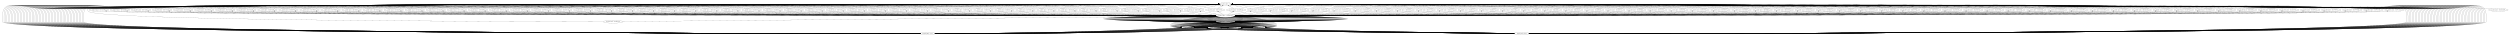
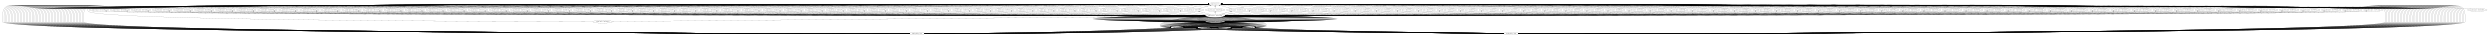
node "loaded values- 1067566132": removed
